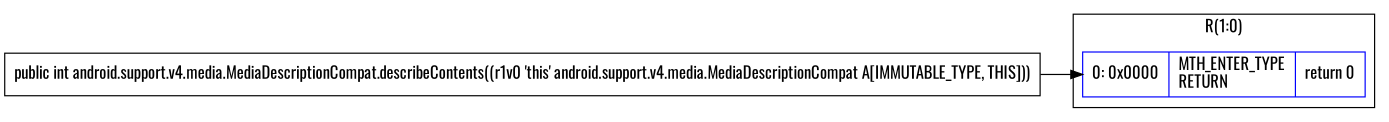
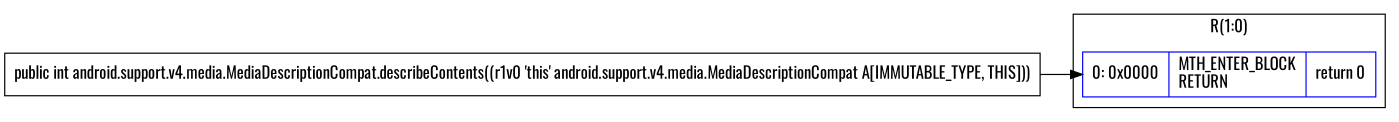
node "0: 0x0000": text "MTH_ENTER_TYPE" -> "MTH_ENTER_BLOCK"
